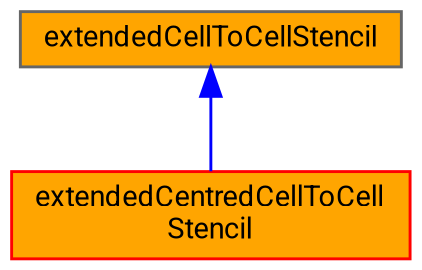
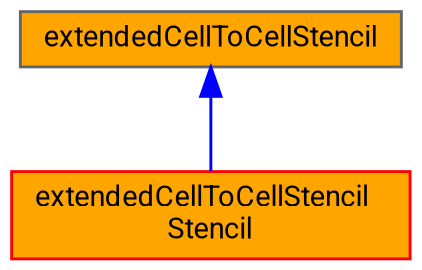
node "extendedCentredCellToCell Stencil": label "extendedCentredCellToCell Stencil" -> "extendedCellToCellStencil Stencil"
